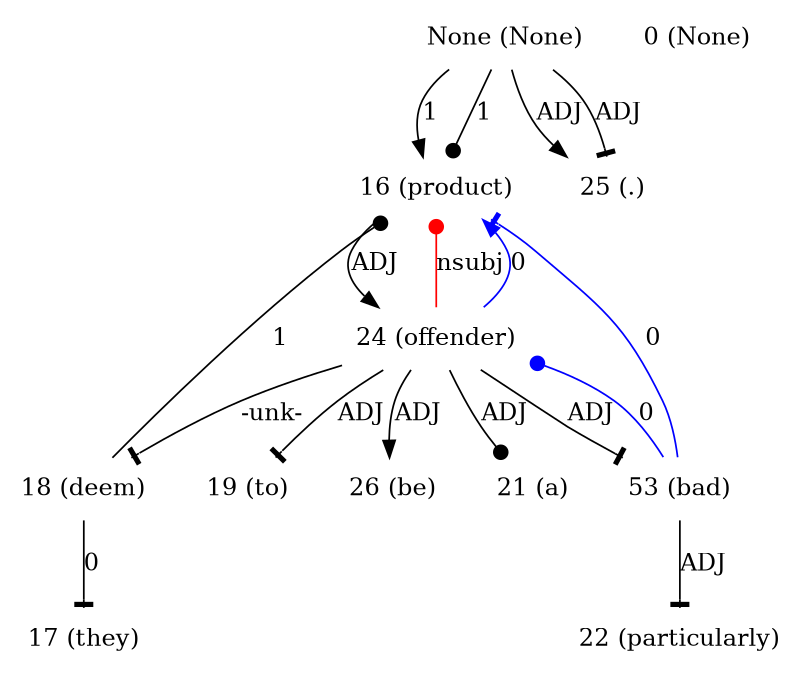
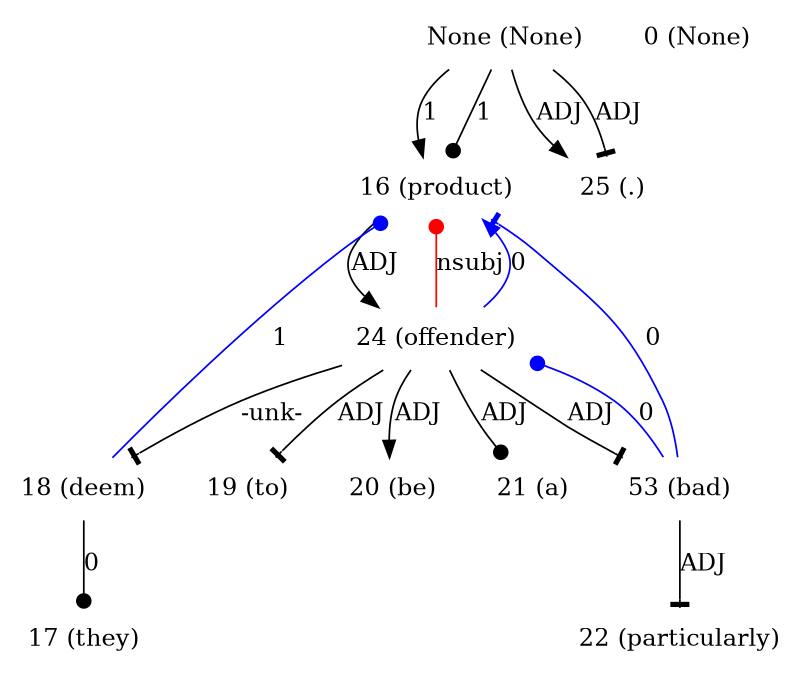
edge "18 (deem)" -> "16 (product)": color black -> blue
node "26 (be)": label "26 (be)" -> "20 (be)"
edge "18 (deem)" -> "17 (they)": arrowhead tee -> dot
